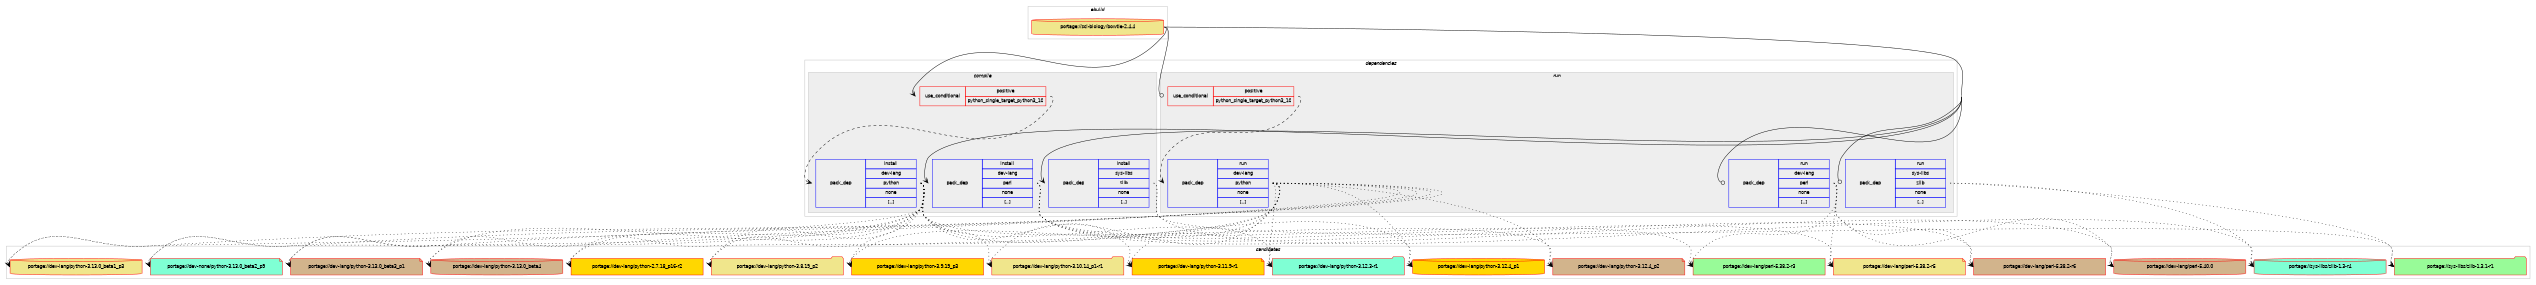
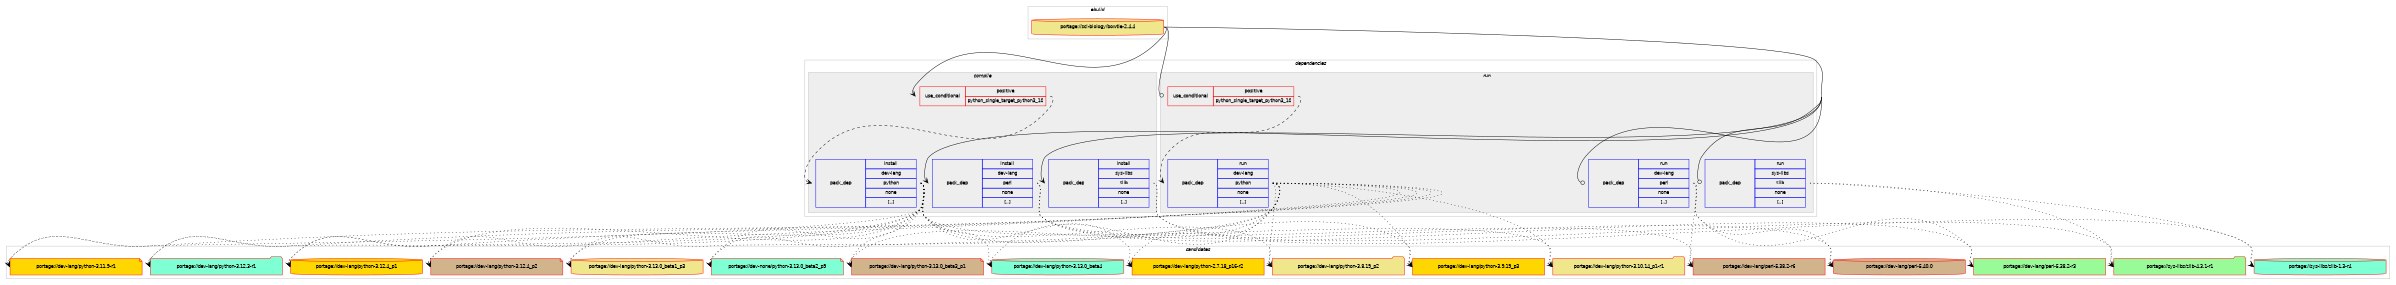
node "portage://dev-lang/python-3.13.0_beta4": fillcolor tan -> aquamarine
node "portage://dev-lang/perl-5.38.2-r5": removed
node "portage://sys-libs/zlib-1.3.1-r1": label "portage://sys-libs/zlib-1.3.1-r1" -> "portage://sys-libs/zlib-4.3.1-r1"
